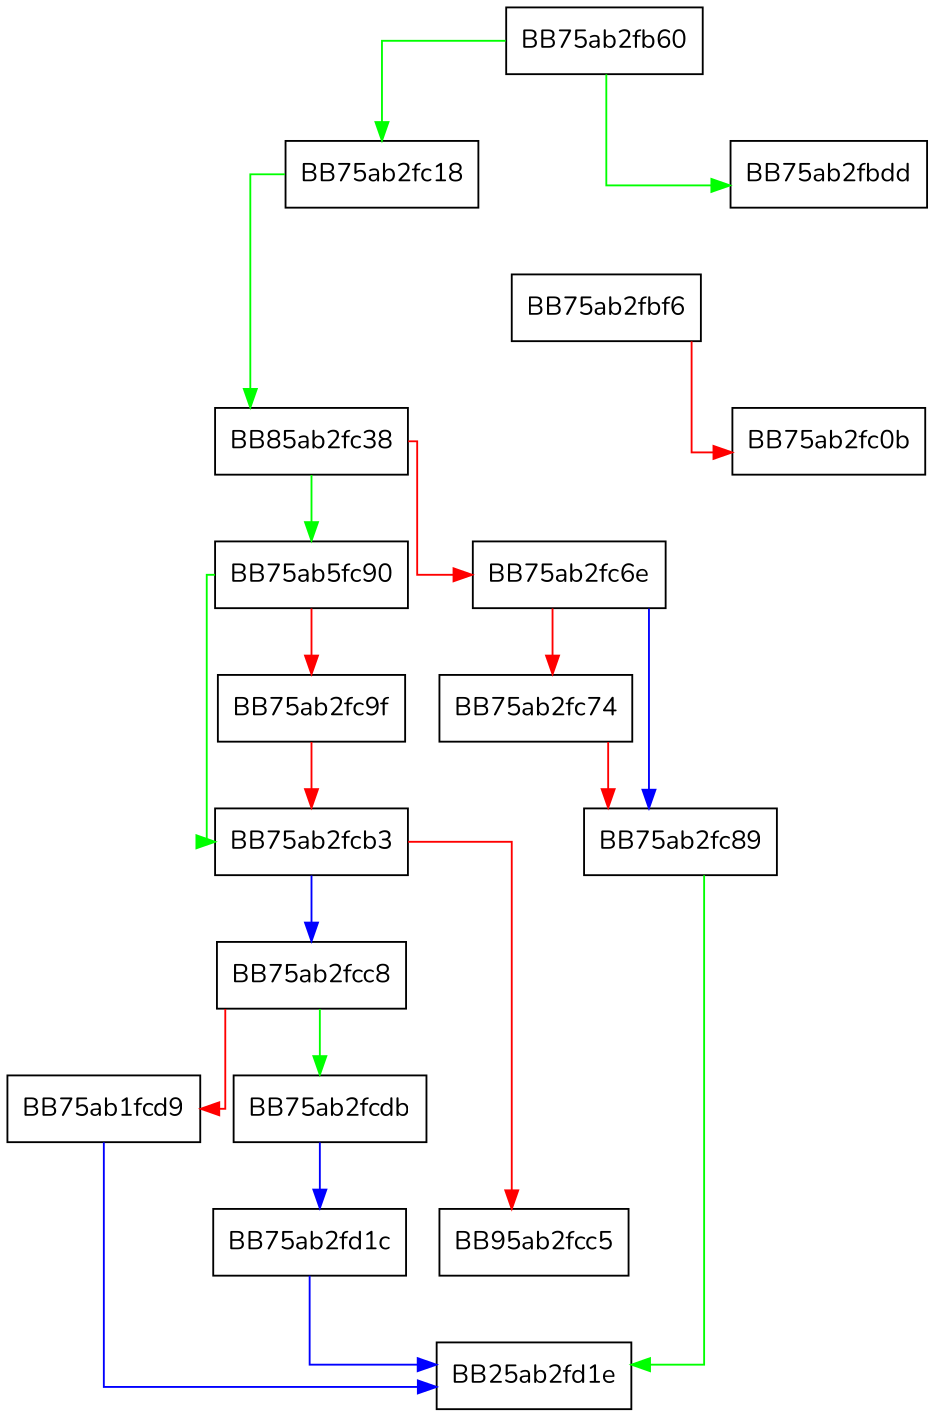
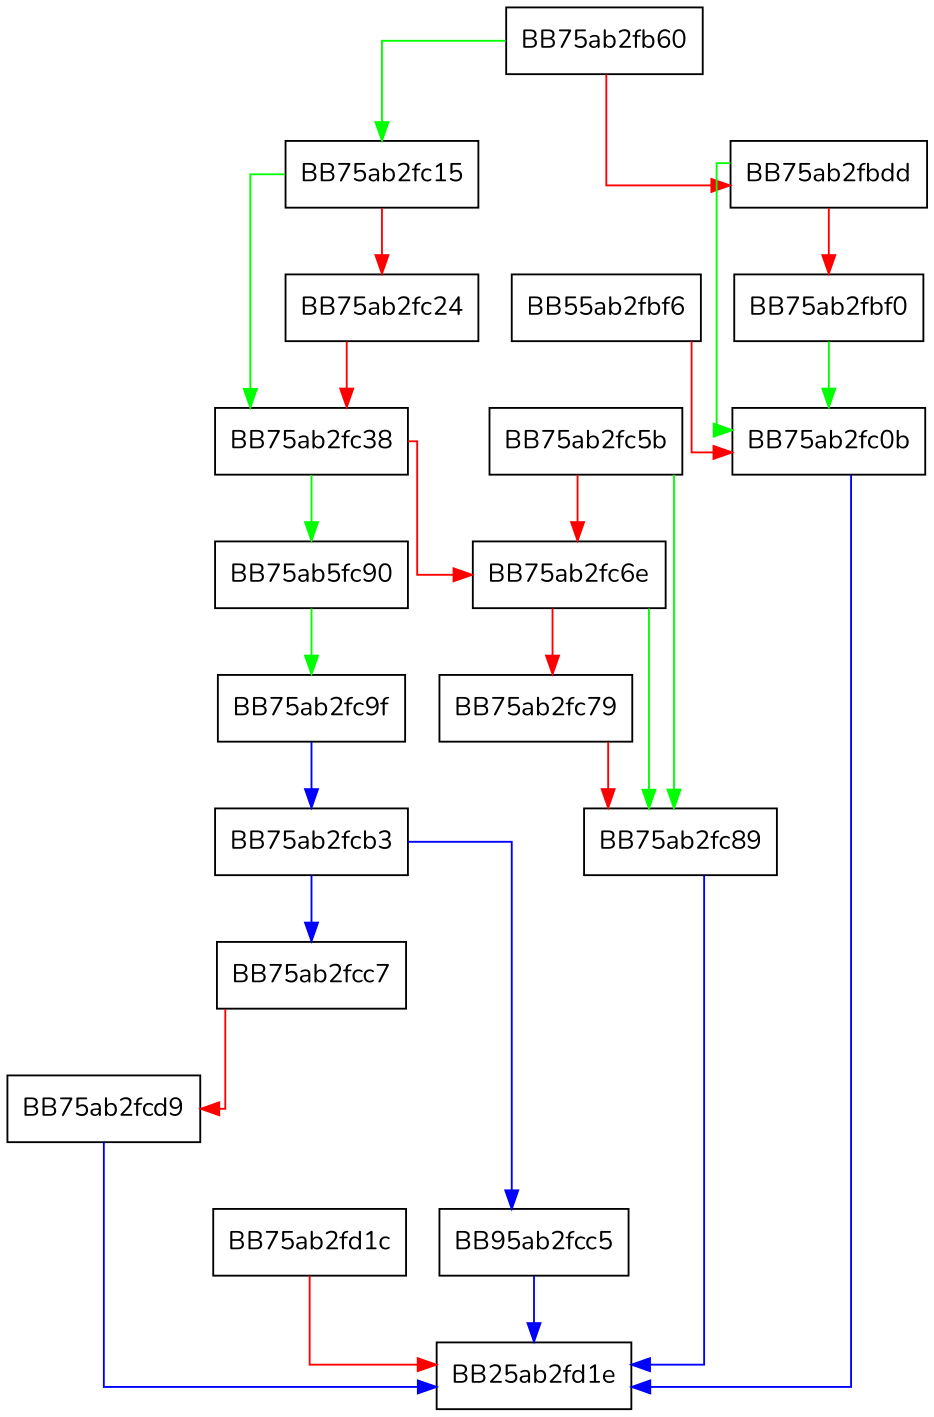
node "BB75ab2fc18": label "BB75ab2fc18" -> "BB75ab2fc15"
edge "BB75ab2fb60" -> "BB75ab2fbdd": color green -> red
edge "BB75ab2fbdd" -> "BB75ab2fc0b": added
node "BB75ab2fc24": added
node "BB75ab2fbf6": label "BB75ab2fbf6" -> "BB55ab2fbf6"
node "BB75ab2fbf0": added
node "BB85ab2fc38": label "BB85ab2fc38" -> "BB75ab2fc38"
node "BB75ab2fc5b": added
edge "BB75ab5fc90" -> "BB75ab2fc9f": color red -> green
edge "BB75ab2fc6e" -> "BB75ab2fc89": color blue -> green
edge "BB75ab5fc90" -> "BB75ab2fcb3": removed
node "BB75ab2fc74": label "BB75ab2fc74" -> "BB75ab2fc79"
edge "BB75ab2fc9f" -> "BB75ab2fcb3": color red -> blue
edge "BB75ab2fcb3" -> "BB95ab2fcc5": color red -> blue
node "BB75ab2fcc8": label "BB75ab2fcc8" -> "BB75ab2fcc7"
edge "BB75ab2fc0b" -> "BB25ab2fd1e": added
node "BB75ab1fcd9": label "BB75ab1fcd9" -> "BB75ab2fcd9"
node "BB75ab2fcdb": removed
edge "BB75ab2fc89" -> "BB25ab2fd1e": color green -> blue
edge "BB95ab2fcc5" -> "BB25ab2fd1e": added
edge "BB75ab2fd1c" -> "BB25ab2fd1e": color blue -> red
